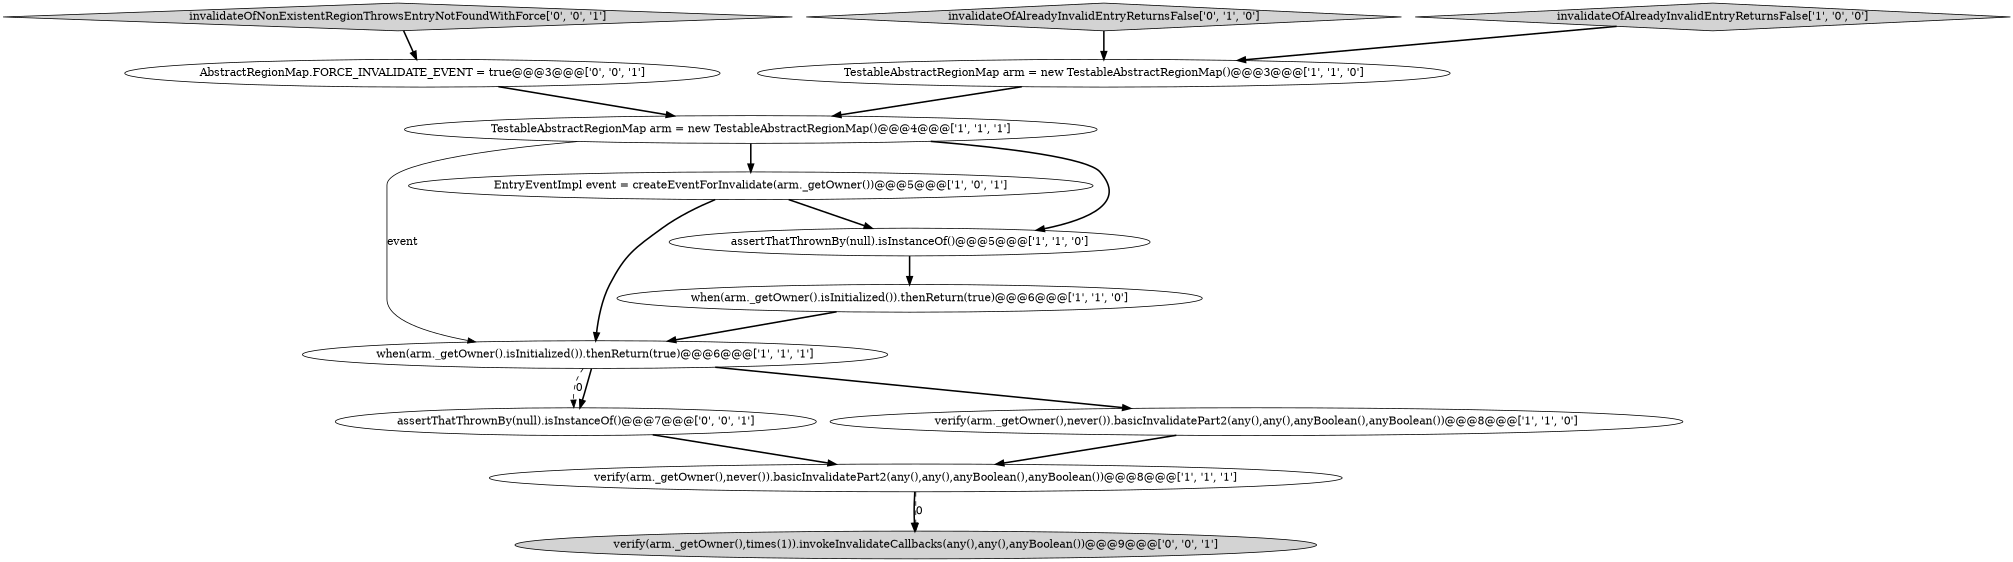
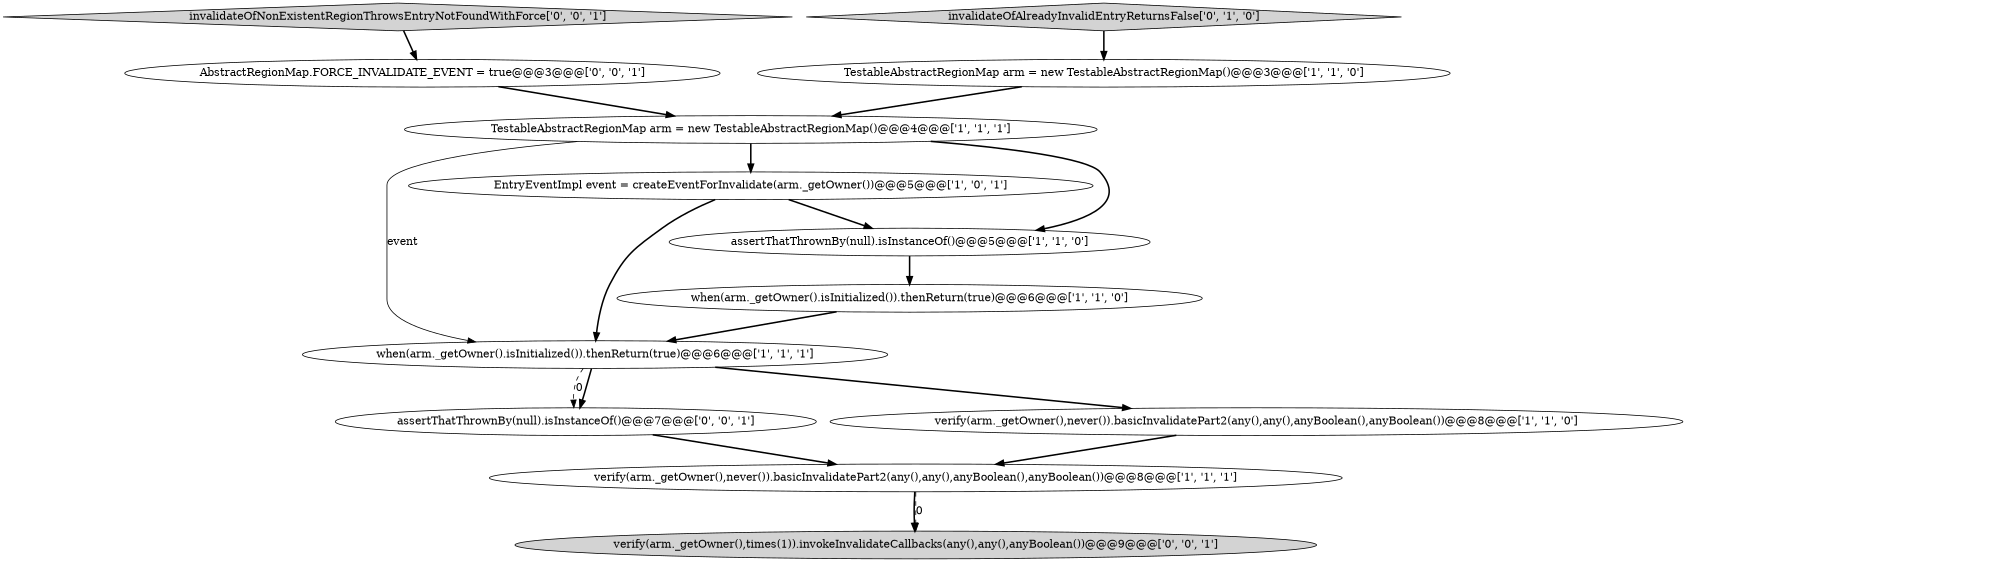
node "invalidateOfAlreadyInvalidEntryReturnsFalse['1', '0', '0']": removed
